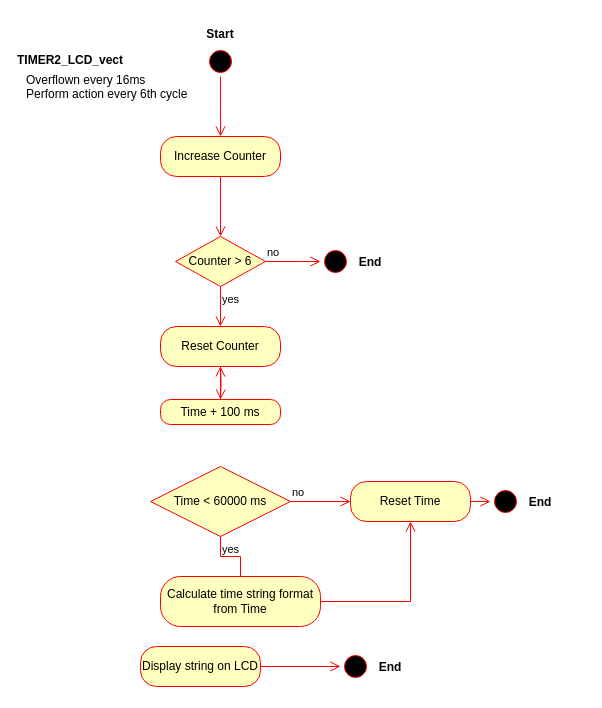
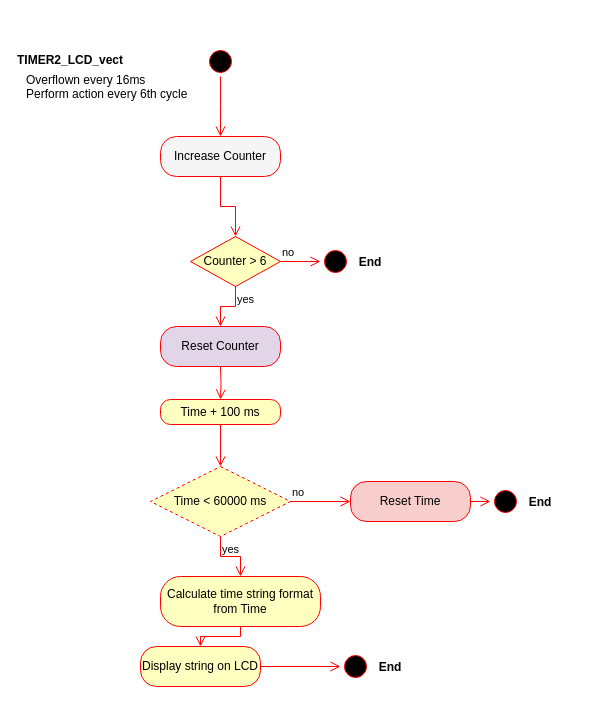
node "Start": removed
node "Increase Counter": fillcolor #ffffc0 -> #f5f5f5
node "Counter > 6": moved (221, 262) -> (236, 262)
node "Reset Counter": fillcolor #ffffc0 -> #e1d5e7
edge "Time + 100 ms" -> "Reset Counter": now "Time + 100 ms" -> "Time < 60000 ms"
node "Time < 60000 ms": style solid -> dashed
node "Reset Time": fillcolor #ffffc0 -> #f8cecc
edge "Time < 60000 ms" -- "Calculate time string format from Time": arrowhead none -> open
edge "Calculate time string format from Time" -> "Reset Time": now "Calculate time string format from Time" -> "Display string on LCD"
